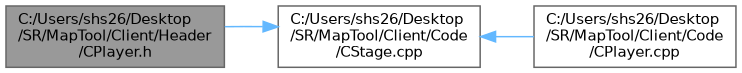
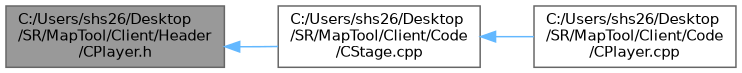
edge "C:/Users/shs26/Desktop /SR/MapTool/Client/Header /CPlayer.h" -> "C:/Users/shs26/Desktop /SR/MapTool/Client/Code /CStage.cpp": reversed
